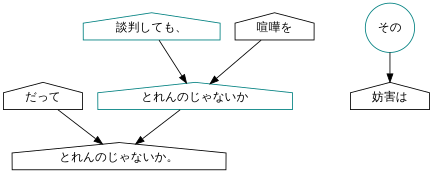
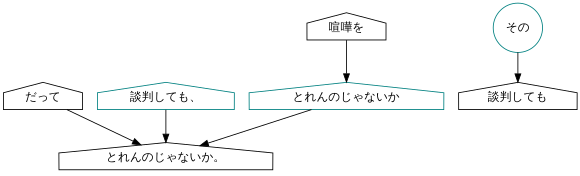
edge "談判しても、" -> "とれんのじゃないか": now "談判しても、" -> "とれんのじゃないか。"
node "妨害は": label "妨害は" -> "談判しても"
